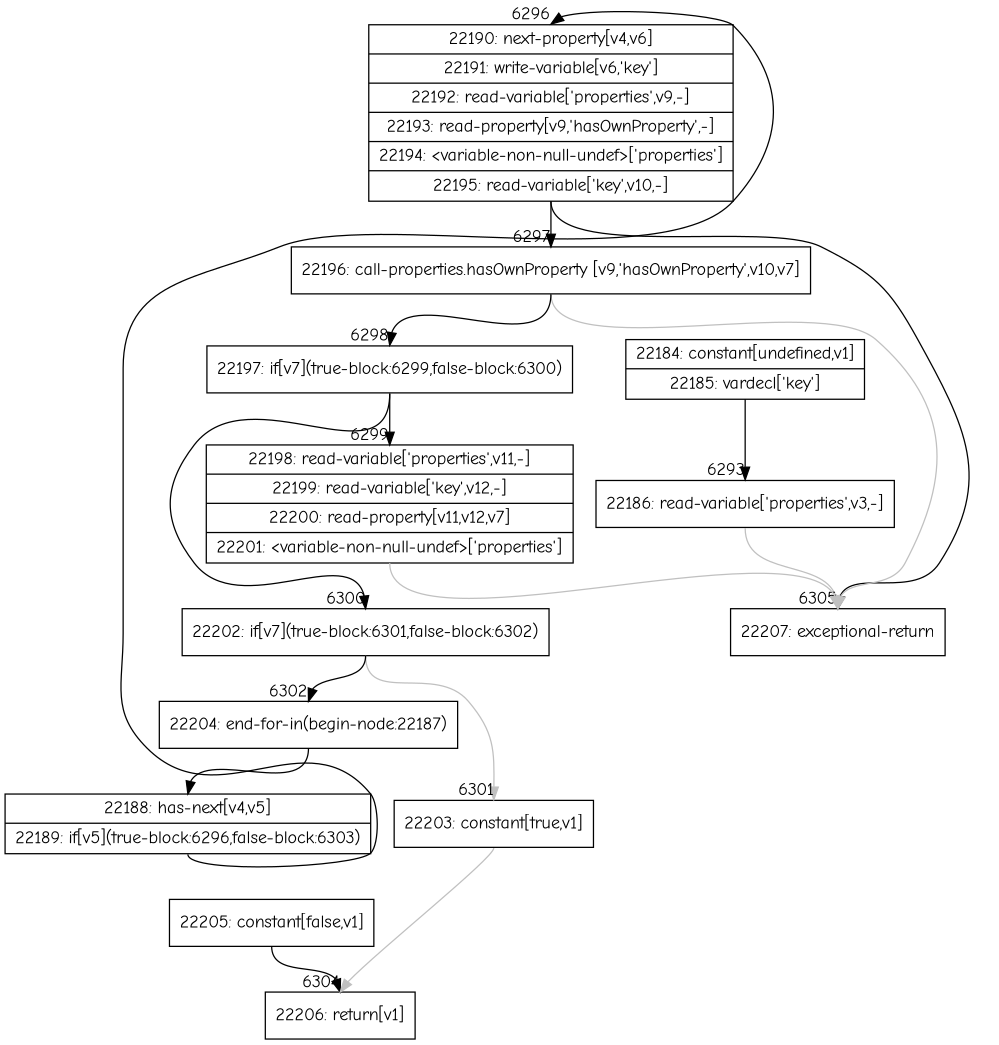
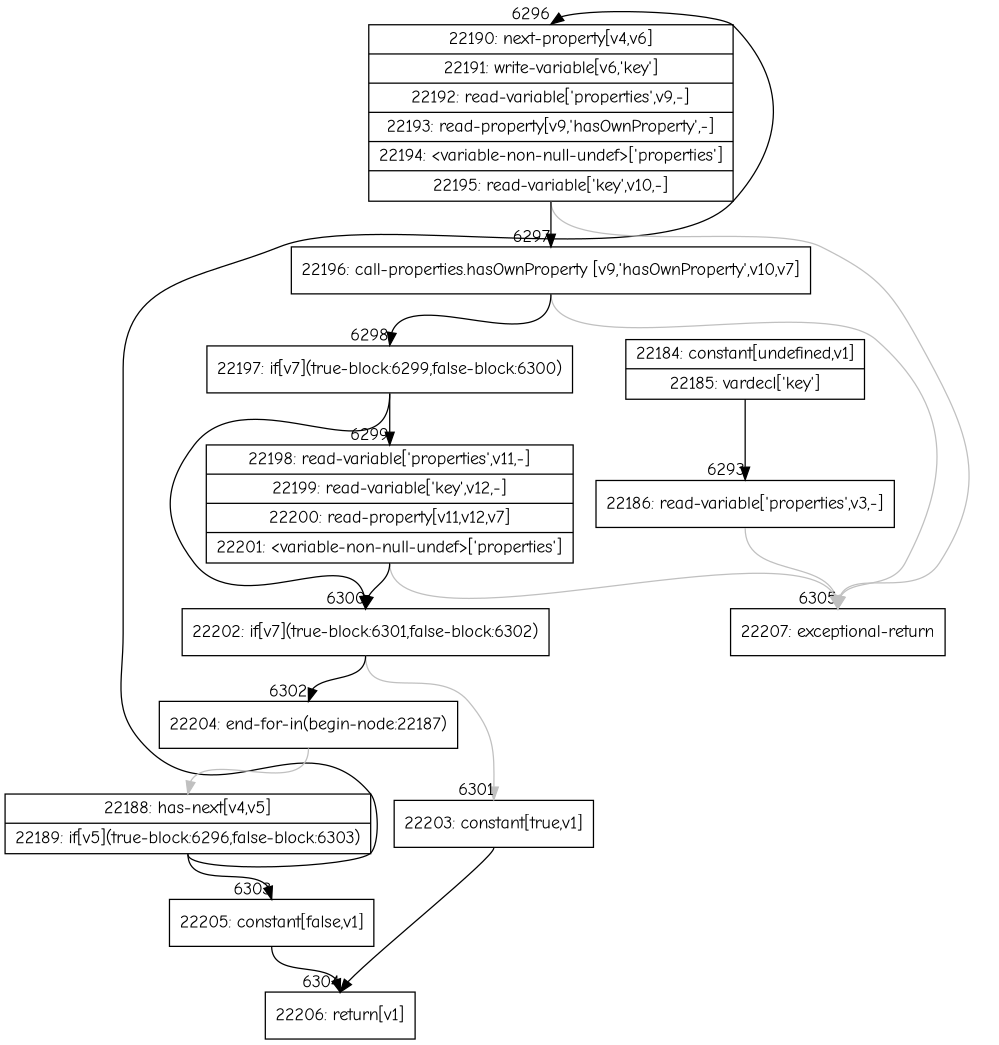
edge "22190: next-property[v4,v6]" -> "22207: exceptional-return": color black -> gray
edge "22198: read-variable['properties',v11,-]" -> "22202: if[v7](true-block:6301,false-block:6302)": added
edge "22204: end-for-in(begin-node:22187)" -> "22188: has-next[v4,v5]": color black -> gray
edge "22188: has-next[v4,v5]" -> "22205: constant[false,v1]": added
edge "22203: constant[true,v1]" -> "22206: return[v1]": color gray -> black
